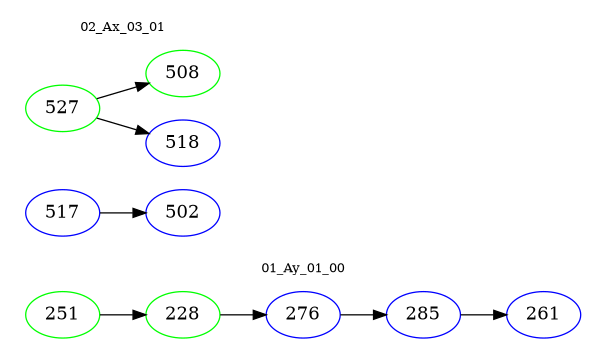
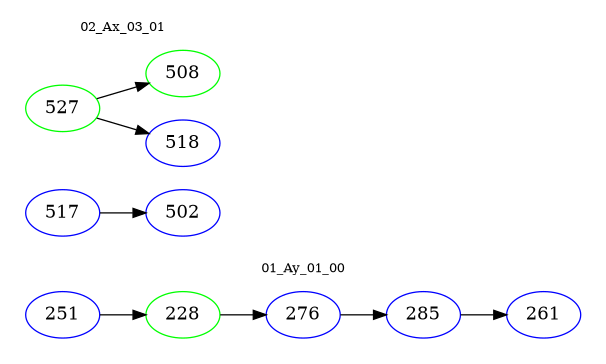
node "251": color green -> blue
